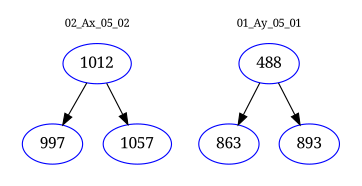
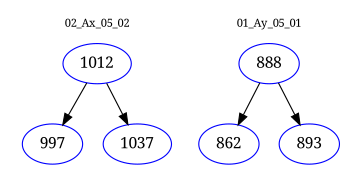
node "488": label "488" -> "888"
node "1057": label "1057" -> "1037"
node "863": label "863" -> "862"
